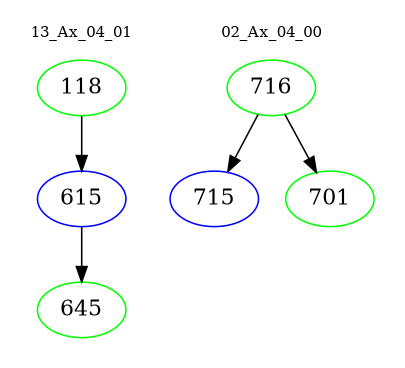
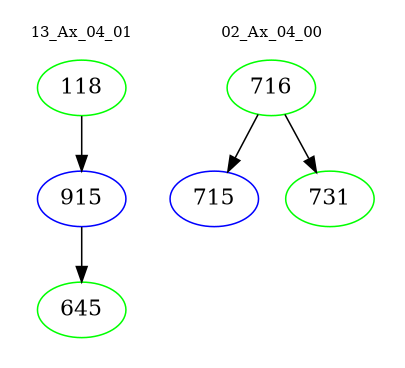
node "615": label "615" -> "915"
node "701": label "701" -> "731"
